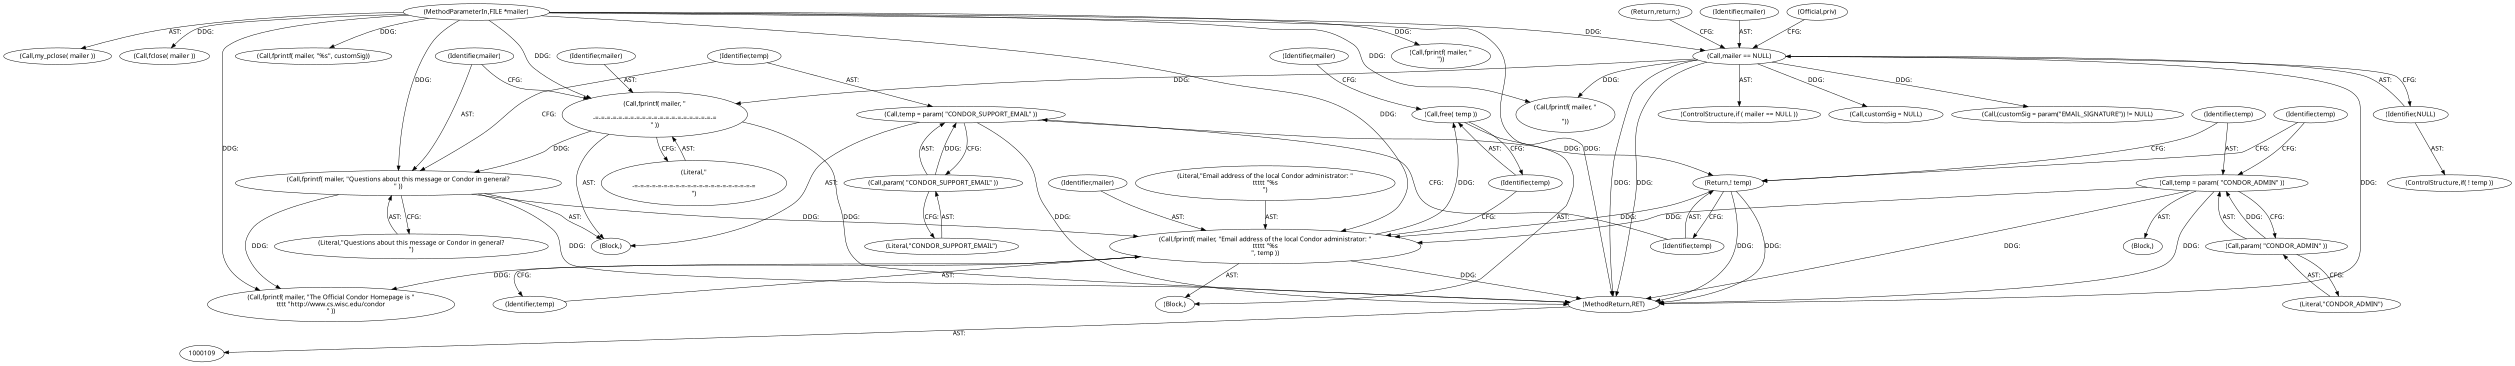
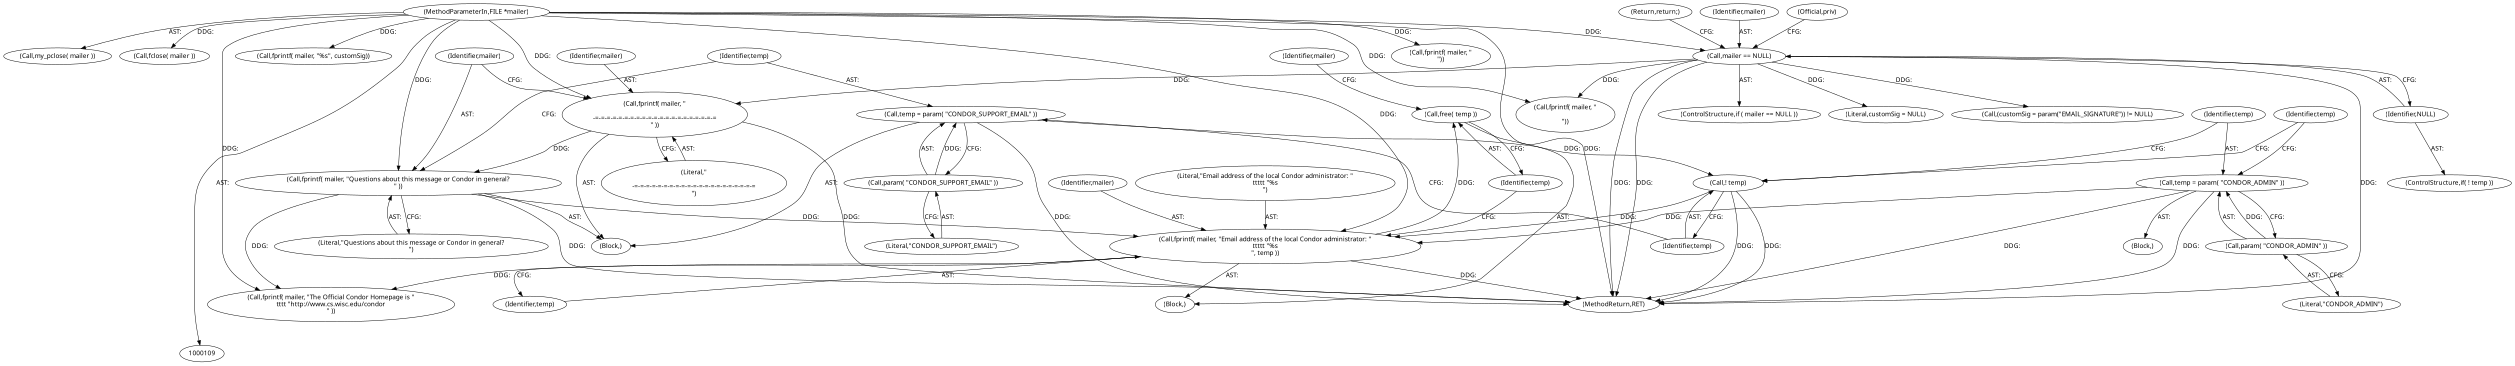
node "(Call,customSig = NULL)": label "(Call,customSig = NULL)" -> "(Literal,customSig = NULL)"
node "(Return,! temp)": label "(Return,! temp)" -> "(Call,! temp)"
edge "(MethodReturn,RET)" -> "1000109": now "(MethodParameterIn,FILE *mailer)" -> "1000109"
